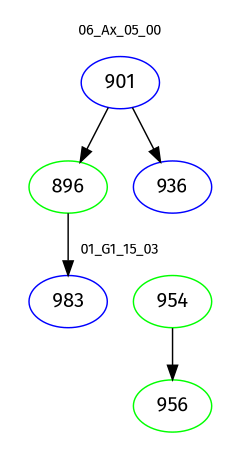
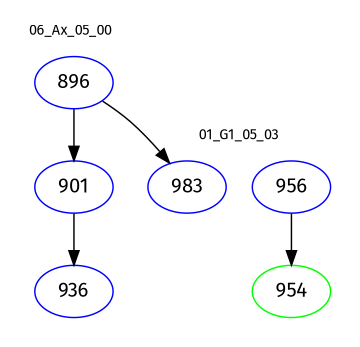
edge "901" -> "896": reversed
node "896": color green -> blue
cluster "01_G1_15_03": label "01_G1_15_03" -> "01_G1_05_03"
edge "954" -> "956": reversed
node "956": color green -> blue
